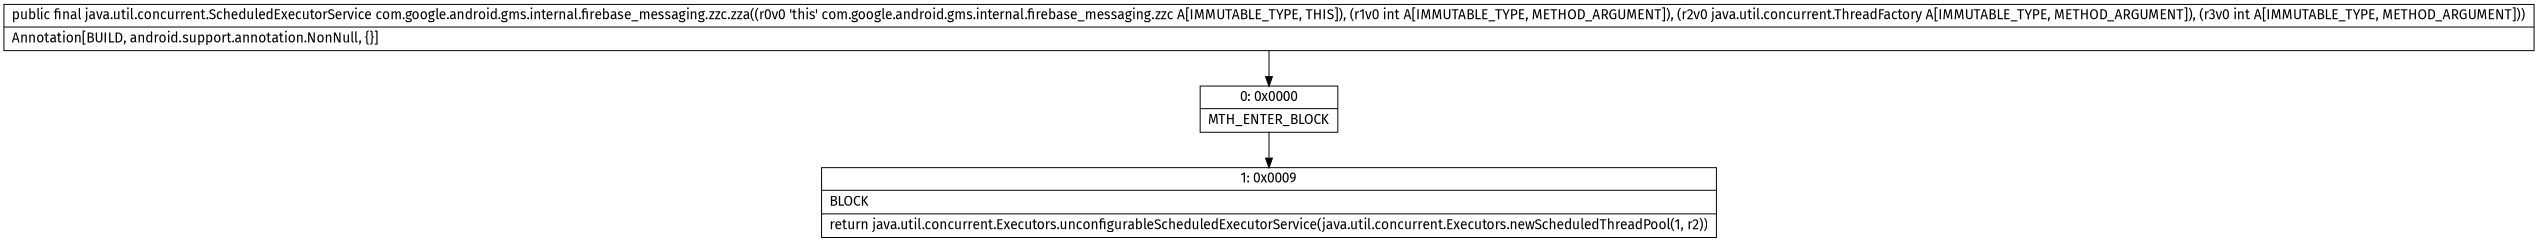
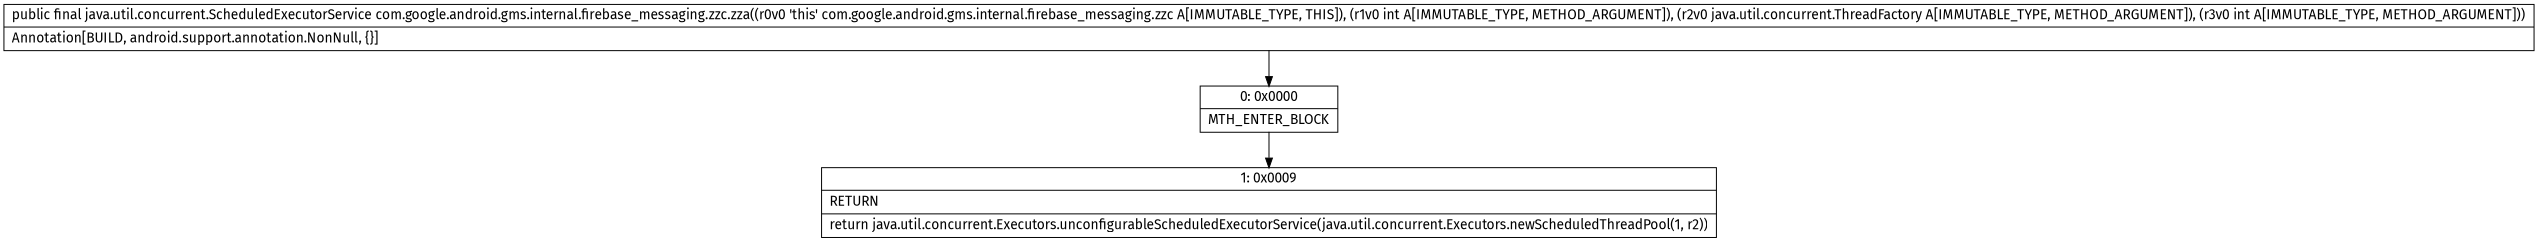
node "1: 0x0009": text "BLOCK" -> "RETURN"
